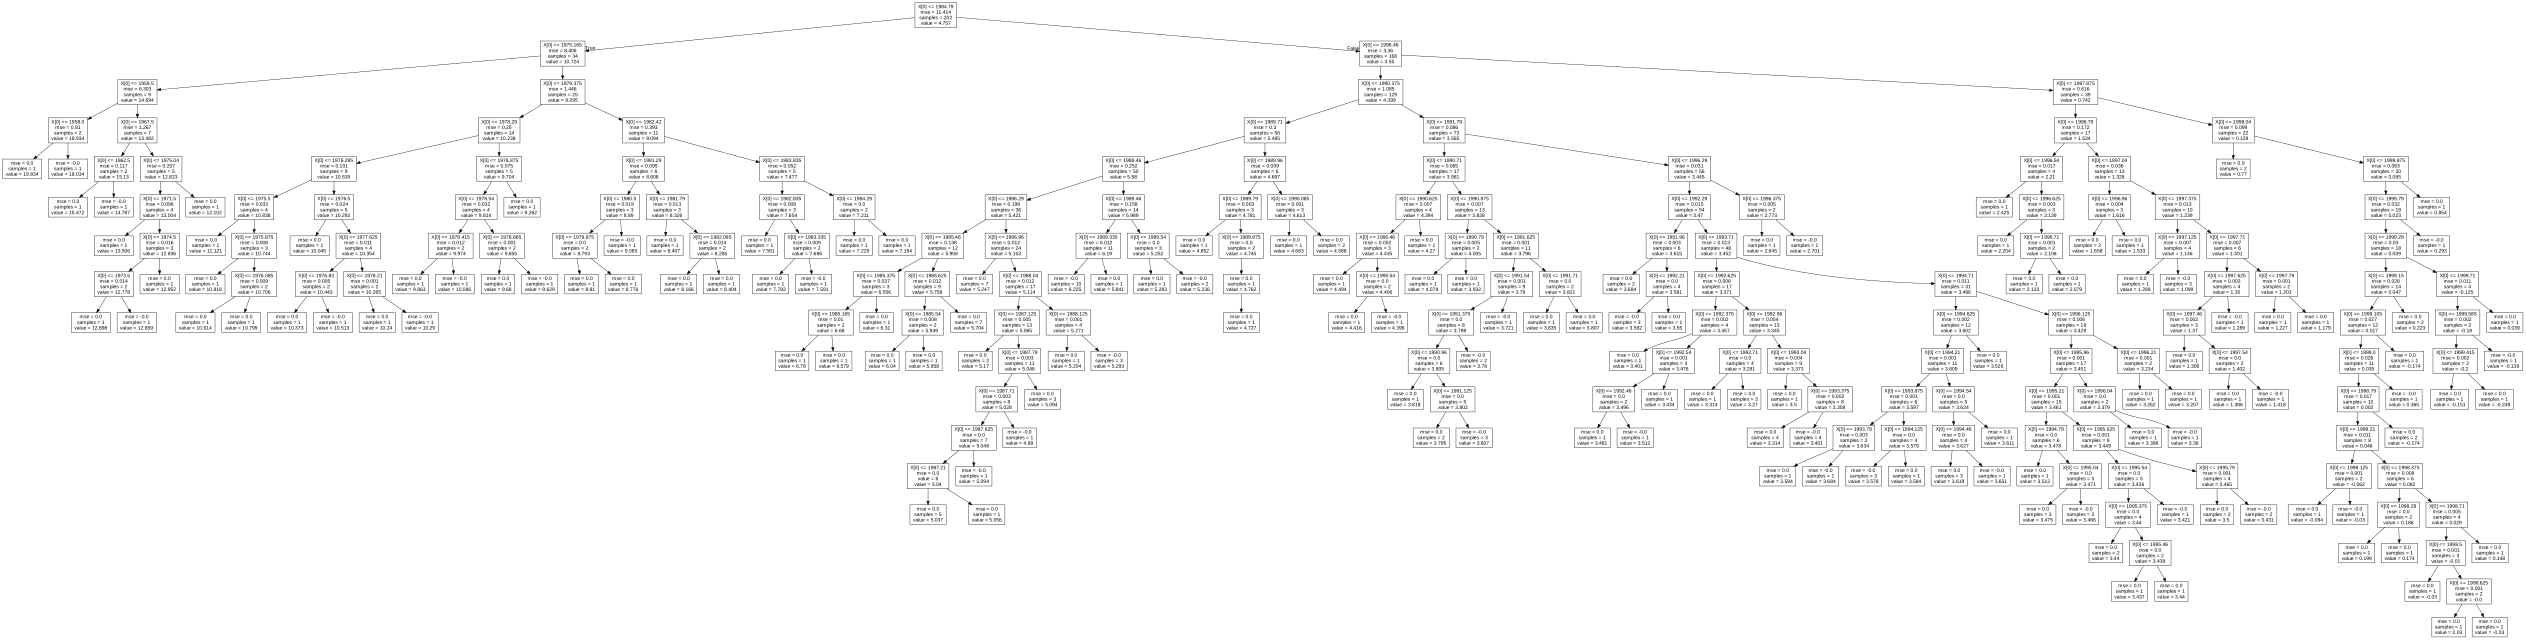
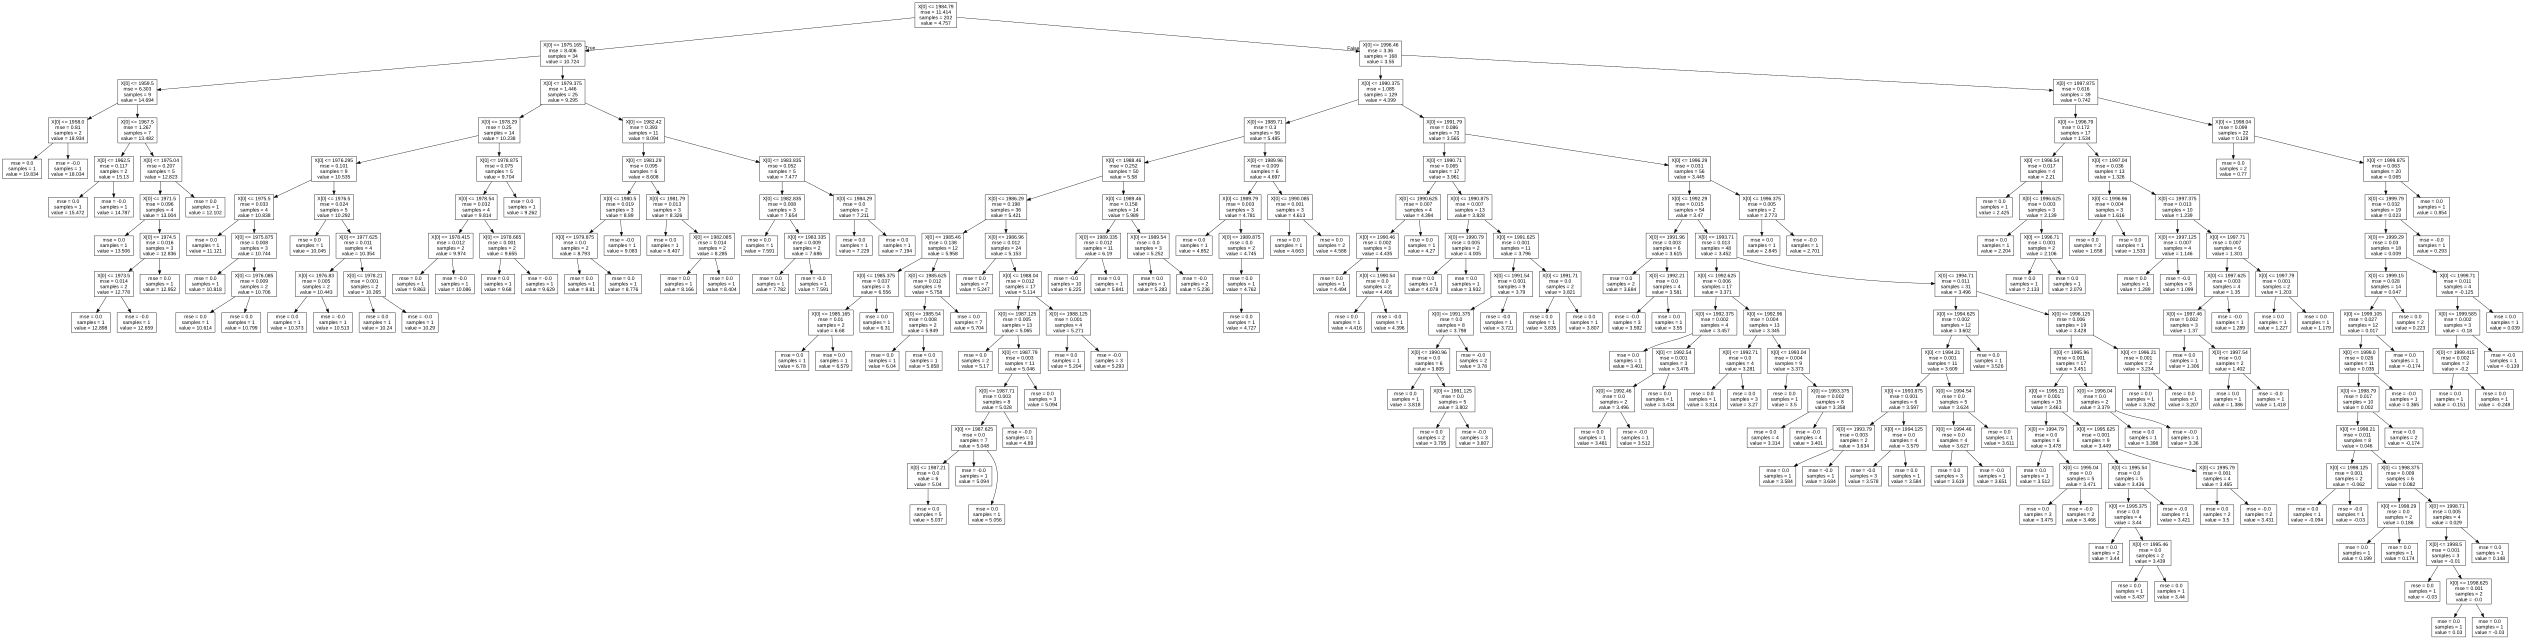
edge "X[0] <= 1987.21 mse = 0.0 value = 6 value = 5.04" -> "mse = 0.0 samples = 1 value = 5.056": now "X[0] <= 1987.625 mse = 0.0 samples = 7 value = 5.048" -> "mse = 0.0 samples = 1 value = 5.056"
